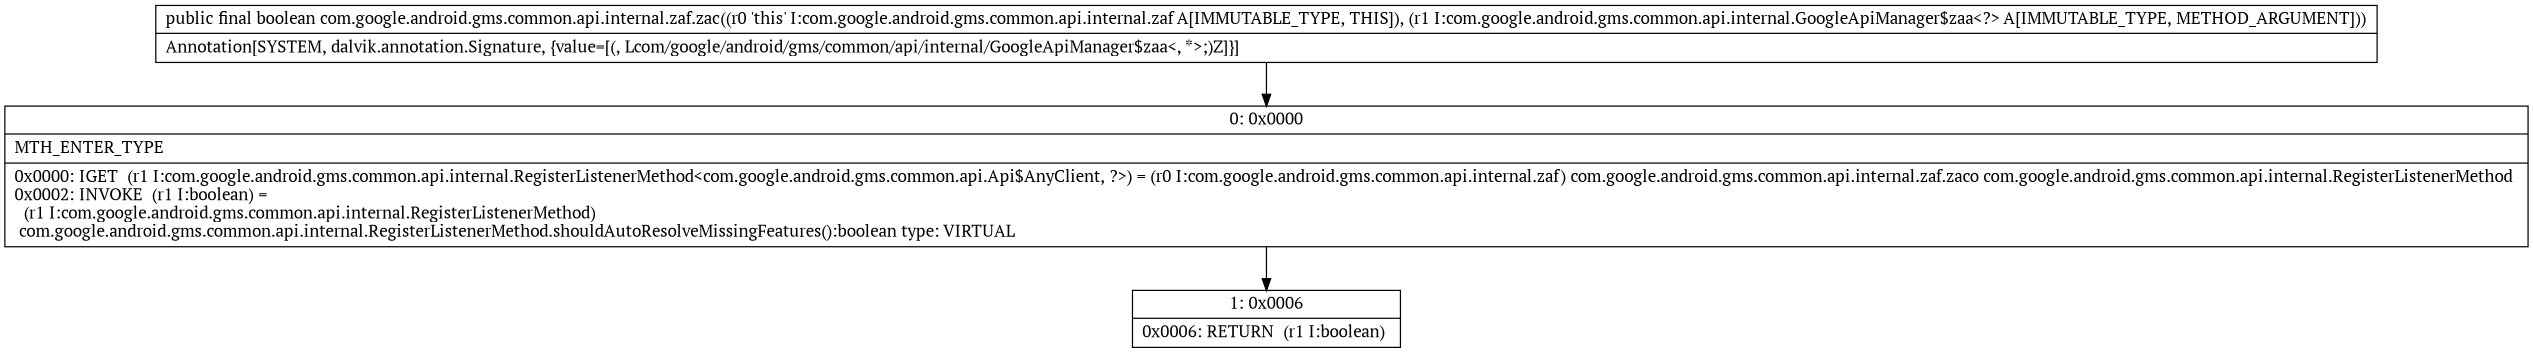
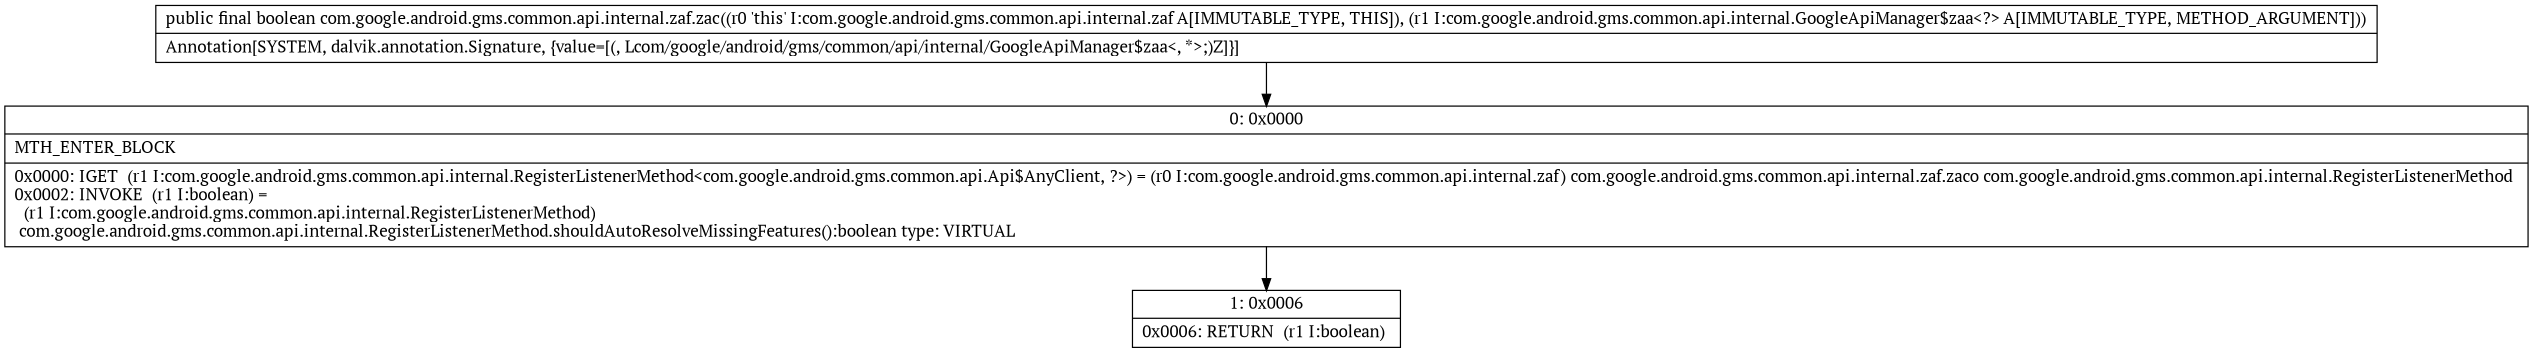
node "0: 0x0000": text "MTH_ENTER_TYPE" -> "MTH_ENTER_BLOCK"
